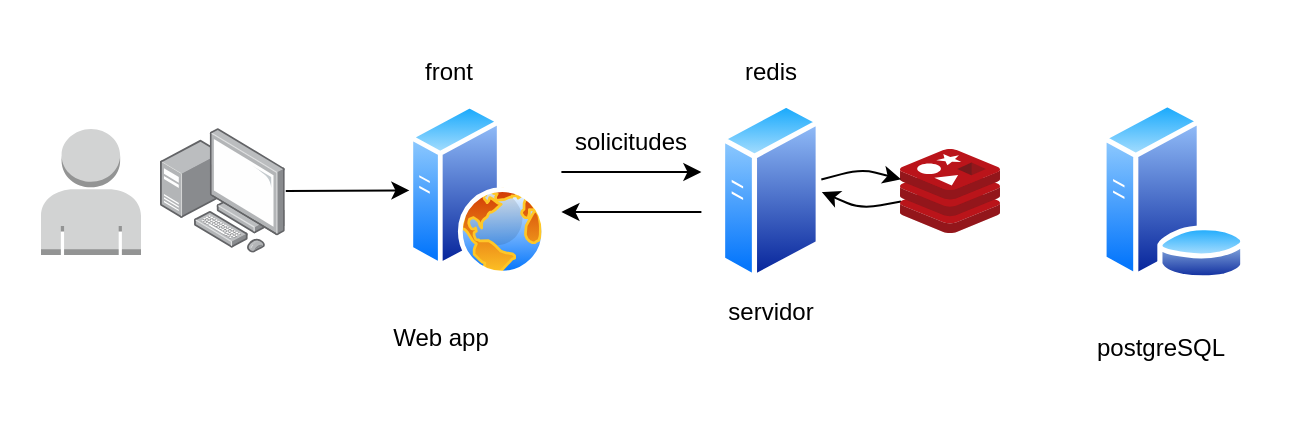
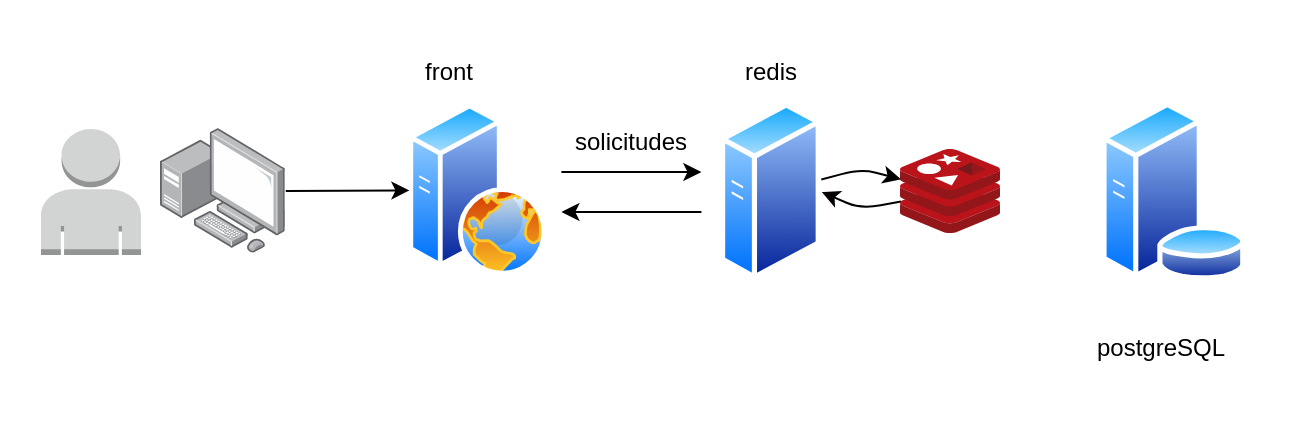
node "servidor": removed
node "Web app": removed
